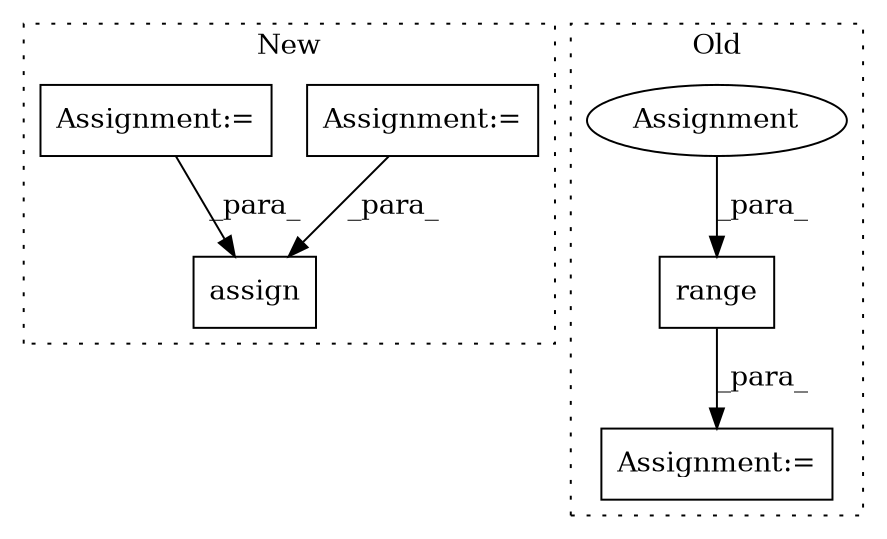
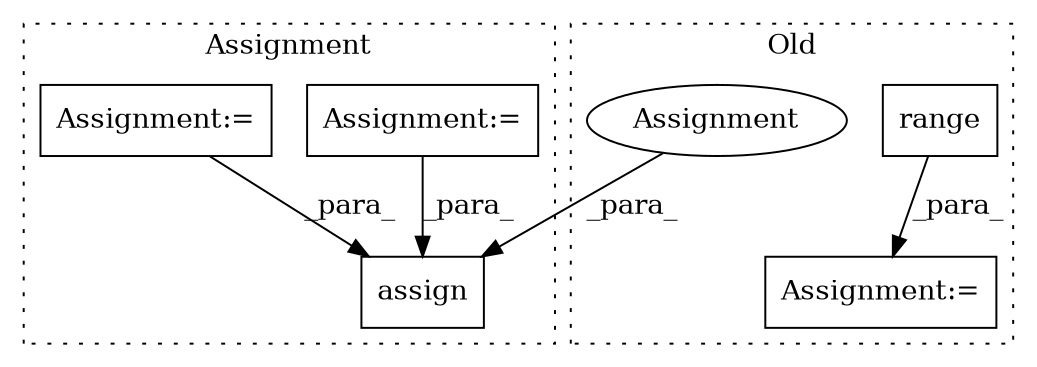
cluster "New": label "New" -> "Assignment"
edge "Assignment" -> "range": now "Assignment" -> "assign"
